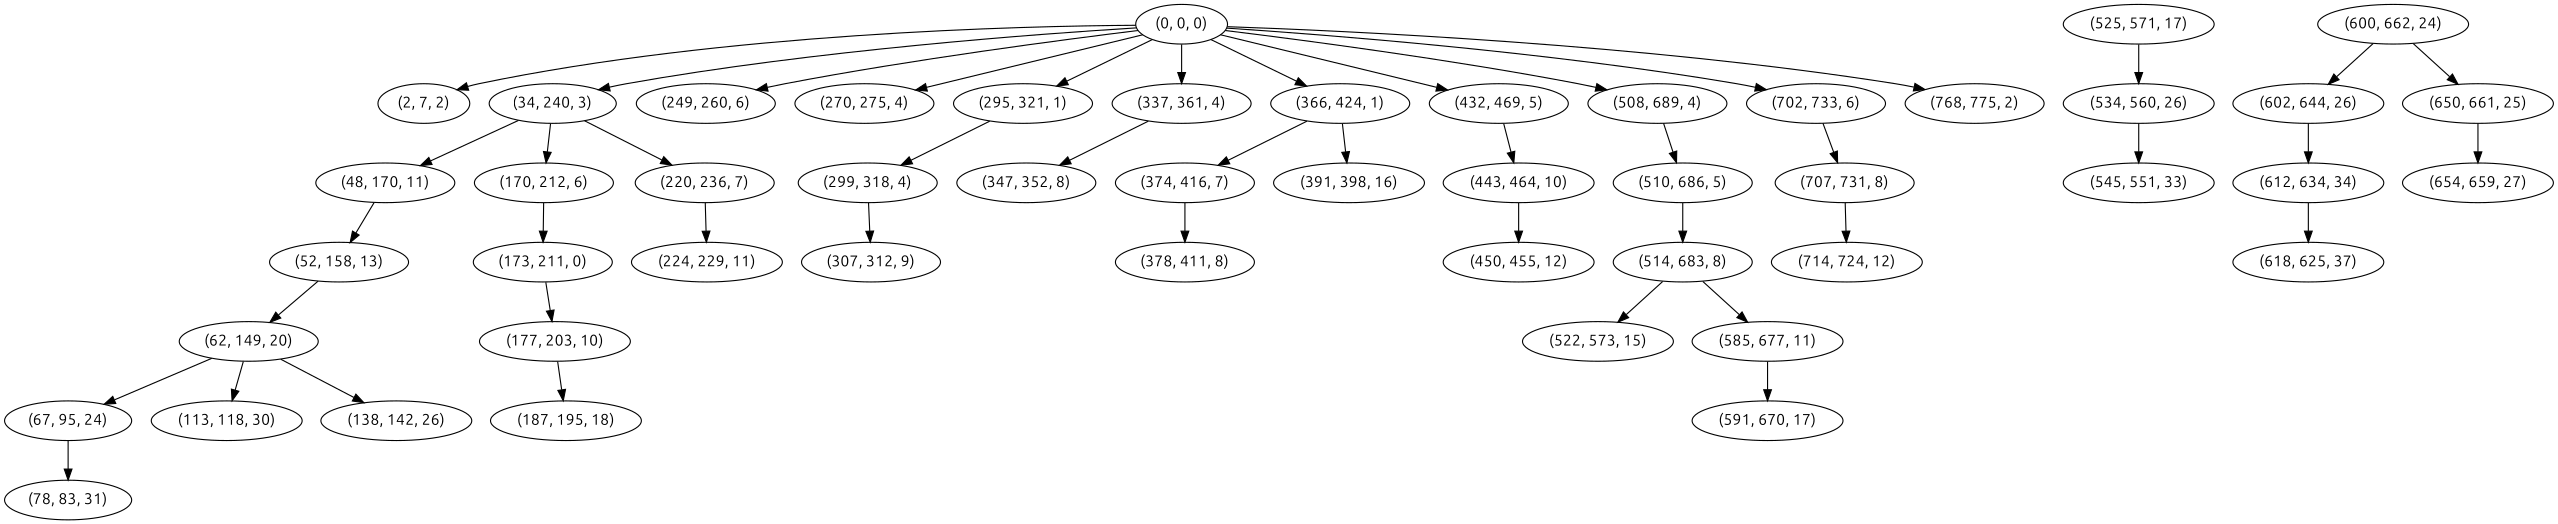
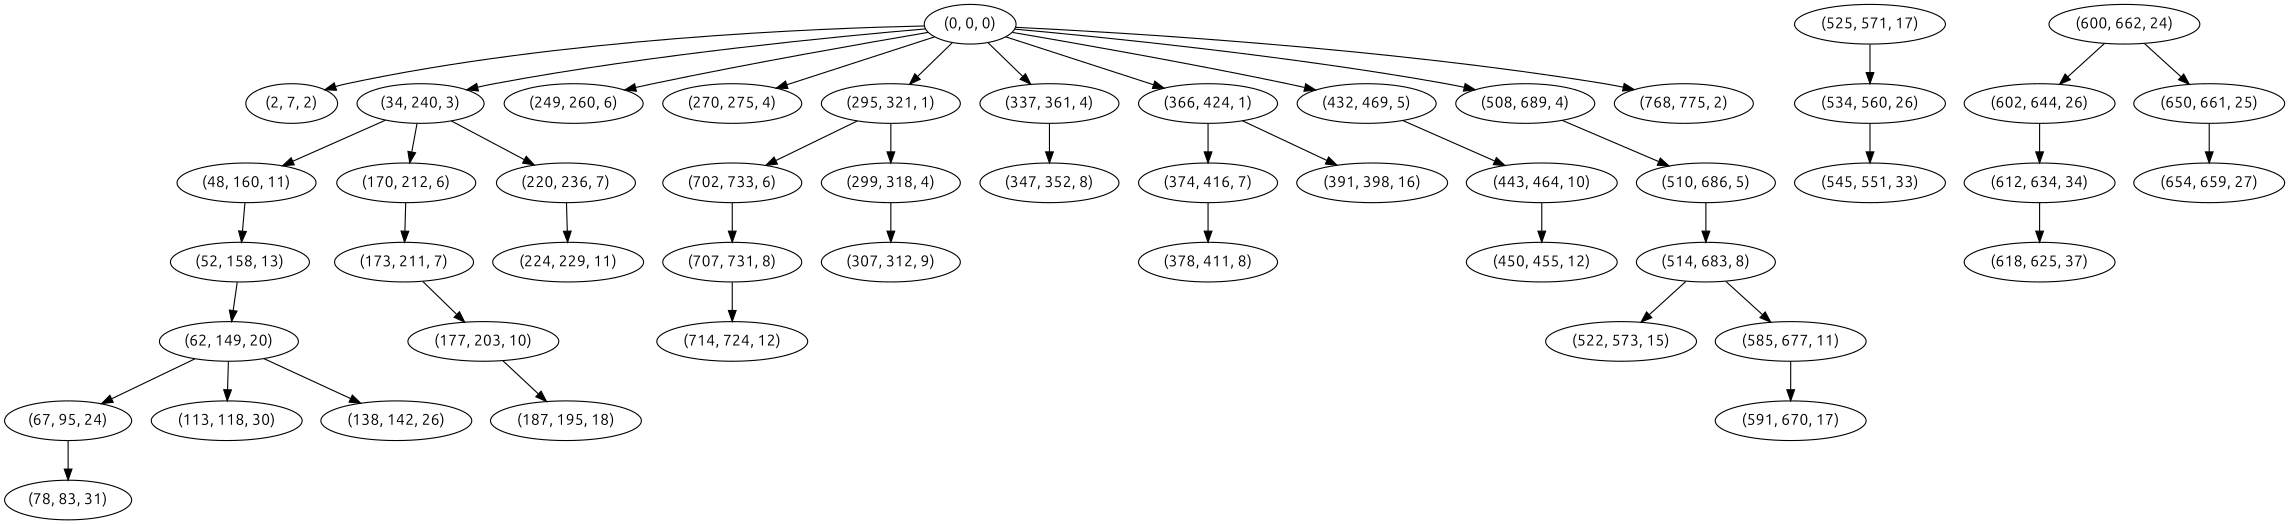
edge "(0, 0, 0)" -> "(702, 733, 6)": now "(295, 321, 1)" -> "(702, 733, 6)"
node "(48, 170, 11)": label "(48, 170, 11)" -> "(48, 160, 11)"
node "(173, 211, 0)": label "(173, 211, 0)" -> "(173, 211, 7)"
